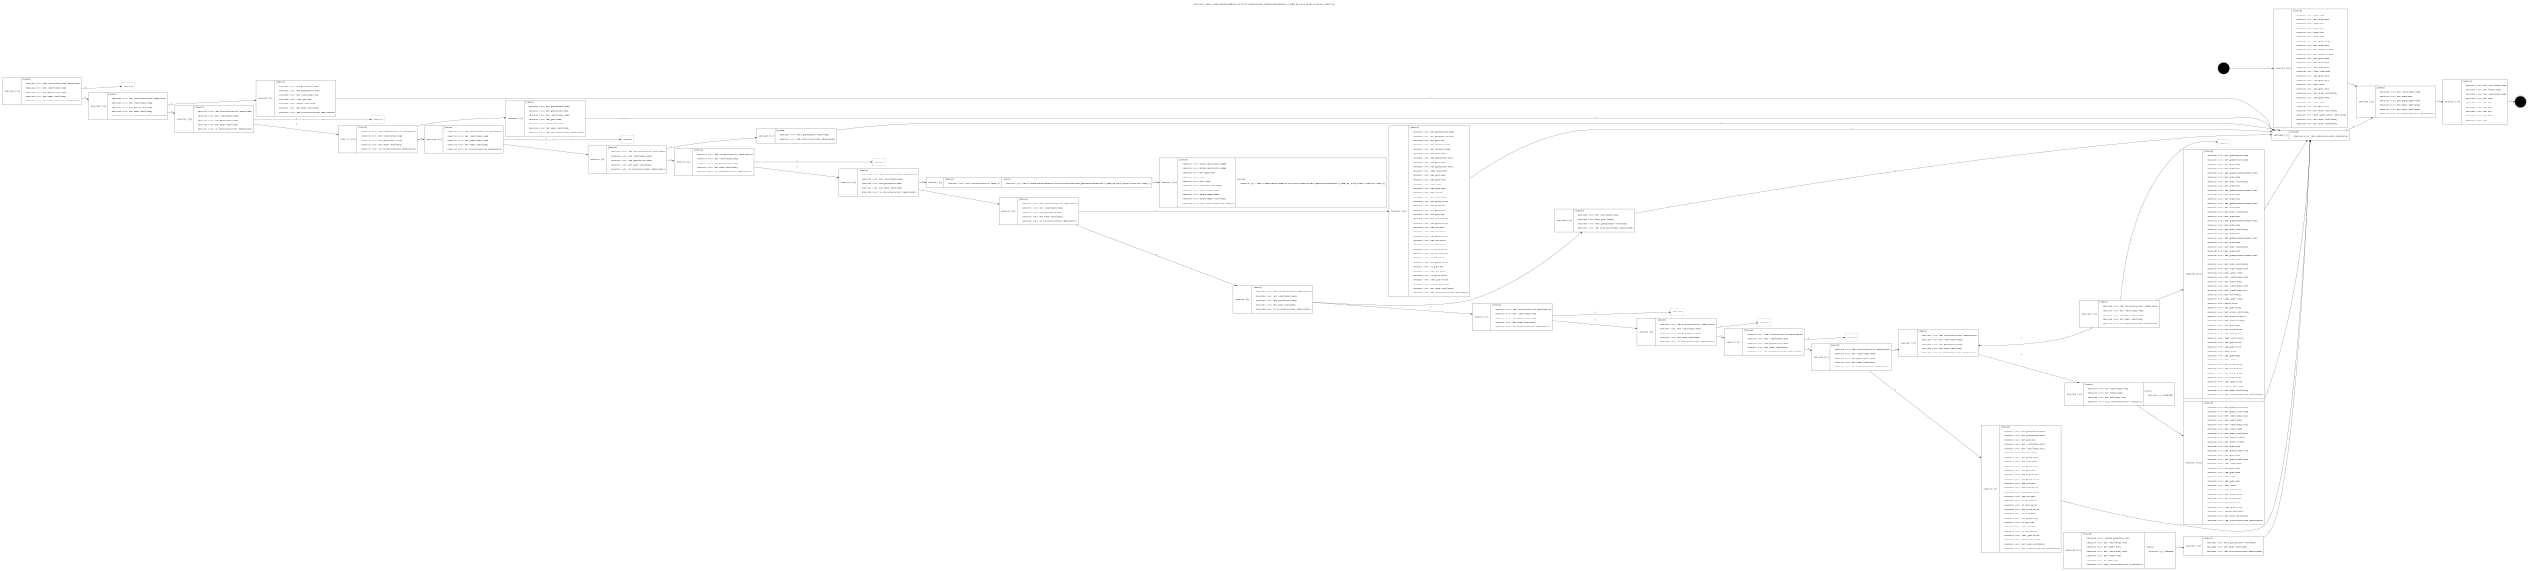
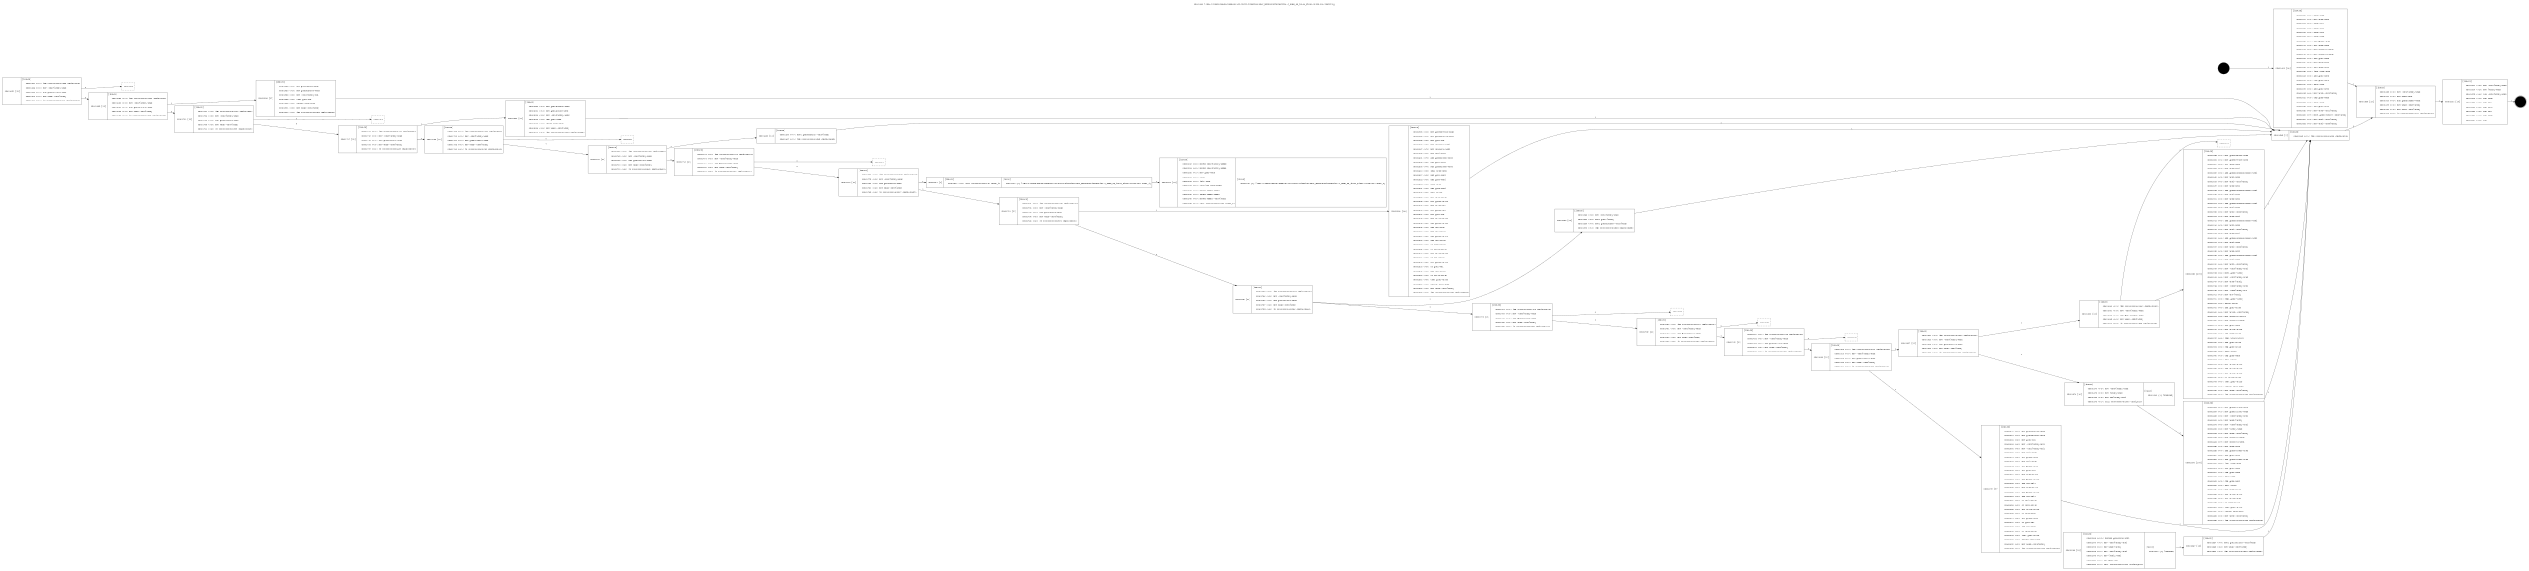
edge "0x401840 [25]" -> "0x401827 [25]": reversed
